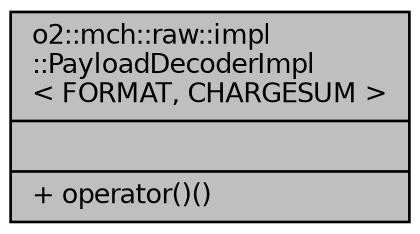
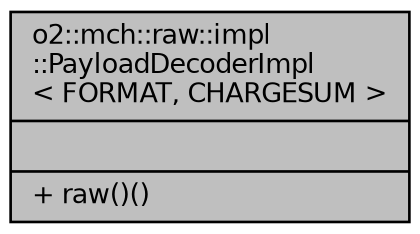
node "o2::mch::raw::impl": text "+ operator()()" -> "+ raw()()"
